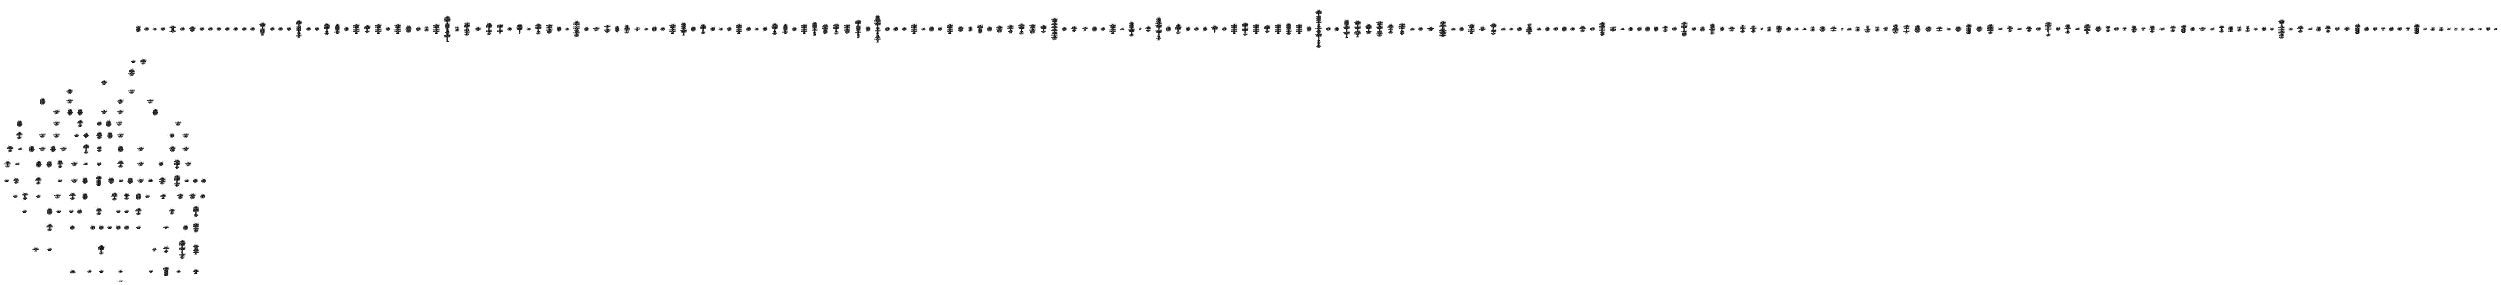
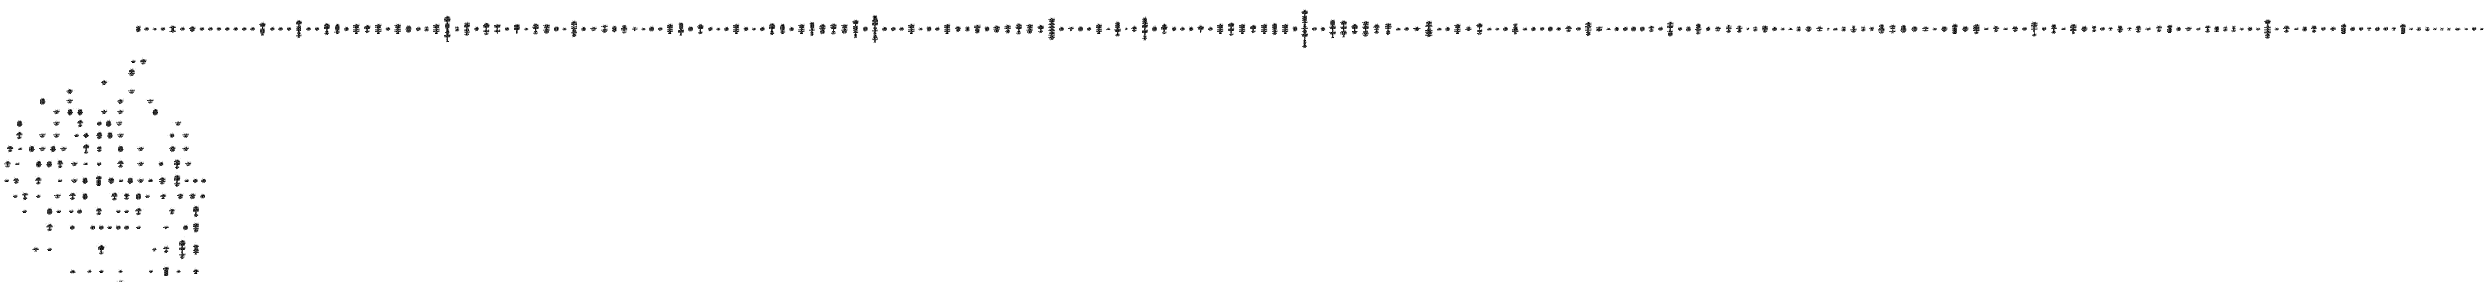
node "# 0x4fd JUMPDEST PUSHX LogicData SSTORE JUMP": label "# 0x4fd JUMPDEST PUSHX LogicData SSTORE JUMP" -> "# 0x4fd JUMPDEST PUSHX Data SSTORE JUMP"
node "# 0x9dd JUMPDEST PUSHX LogicData GT ISZERO PUSHX Data JUMPI": removed
